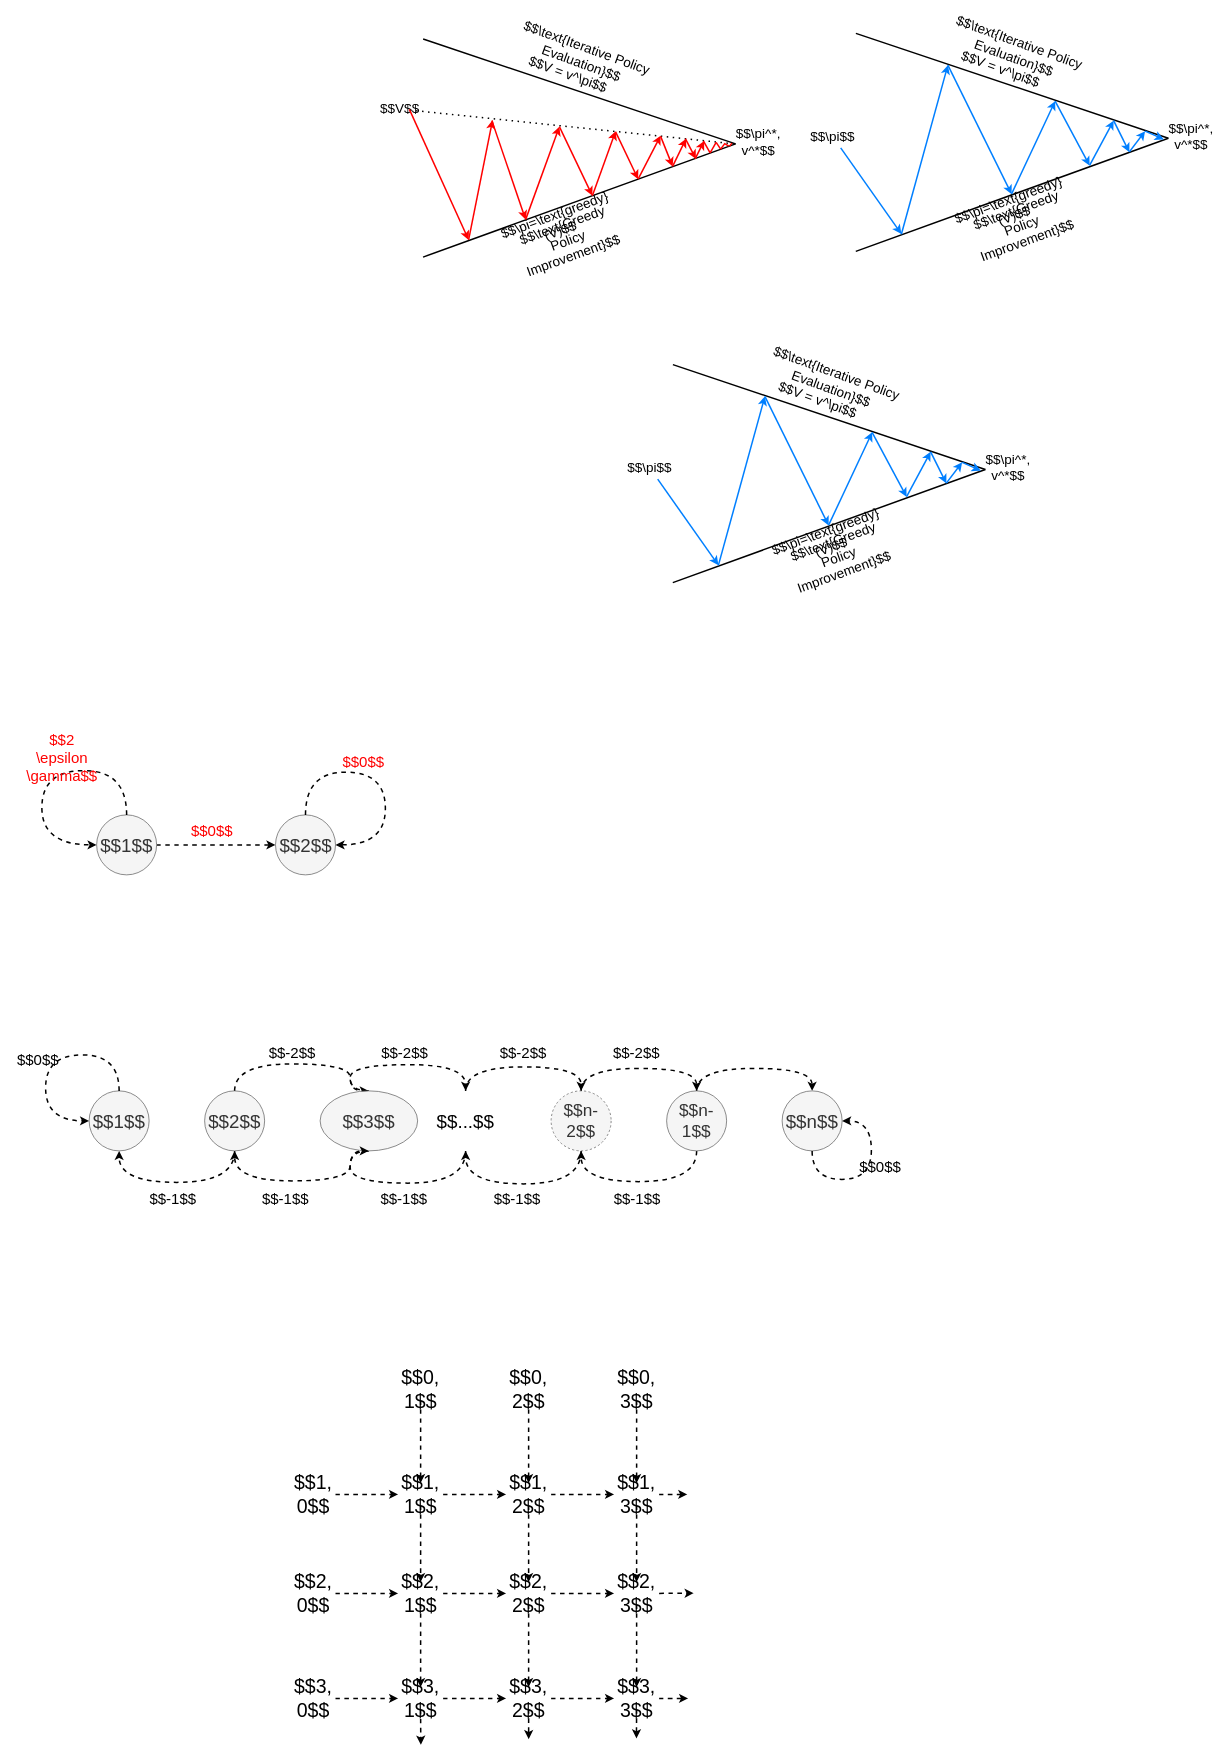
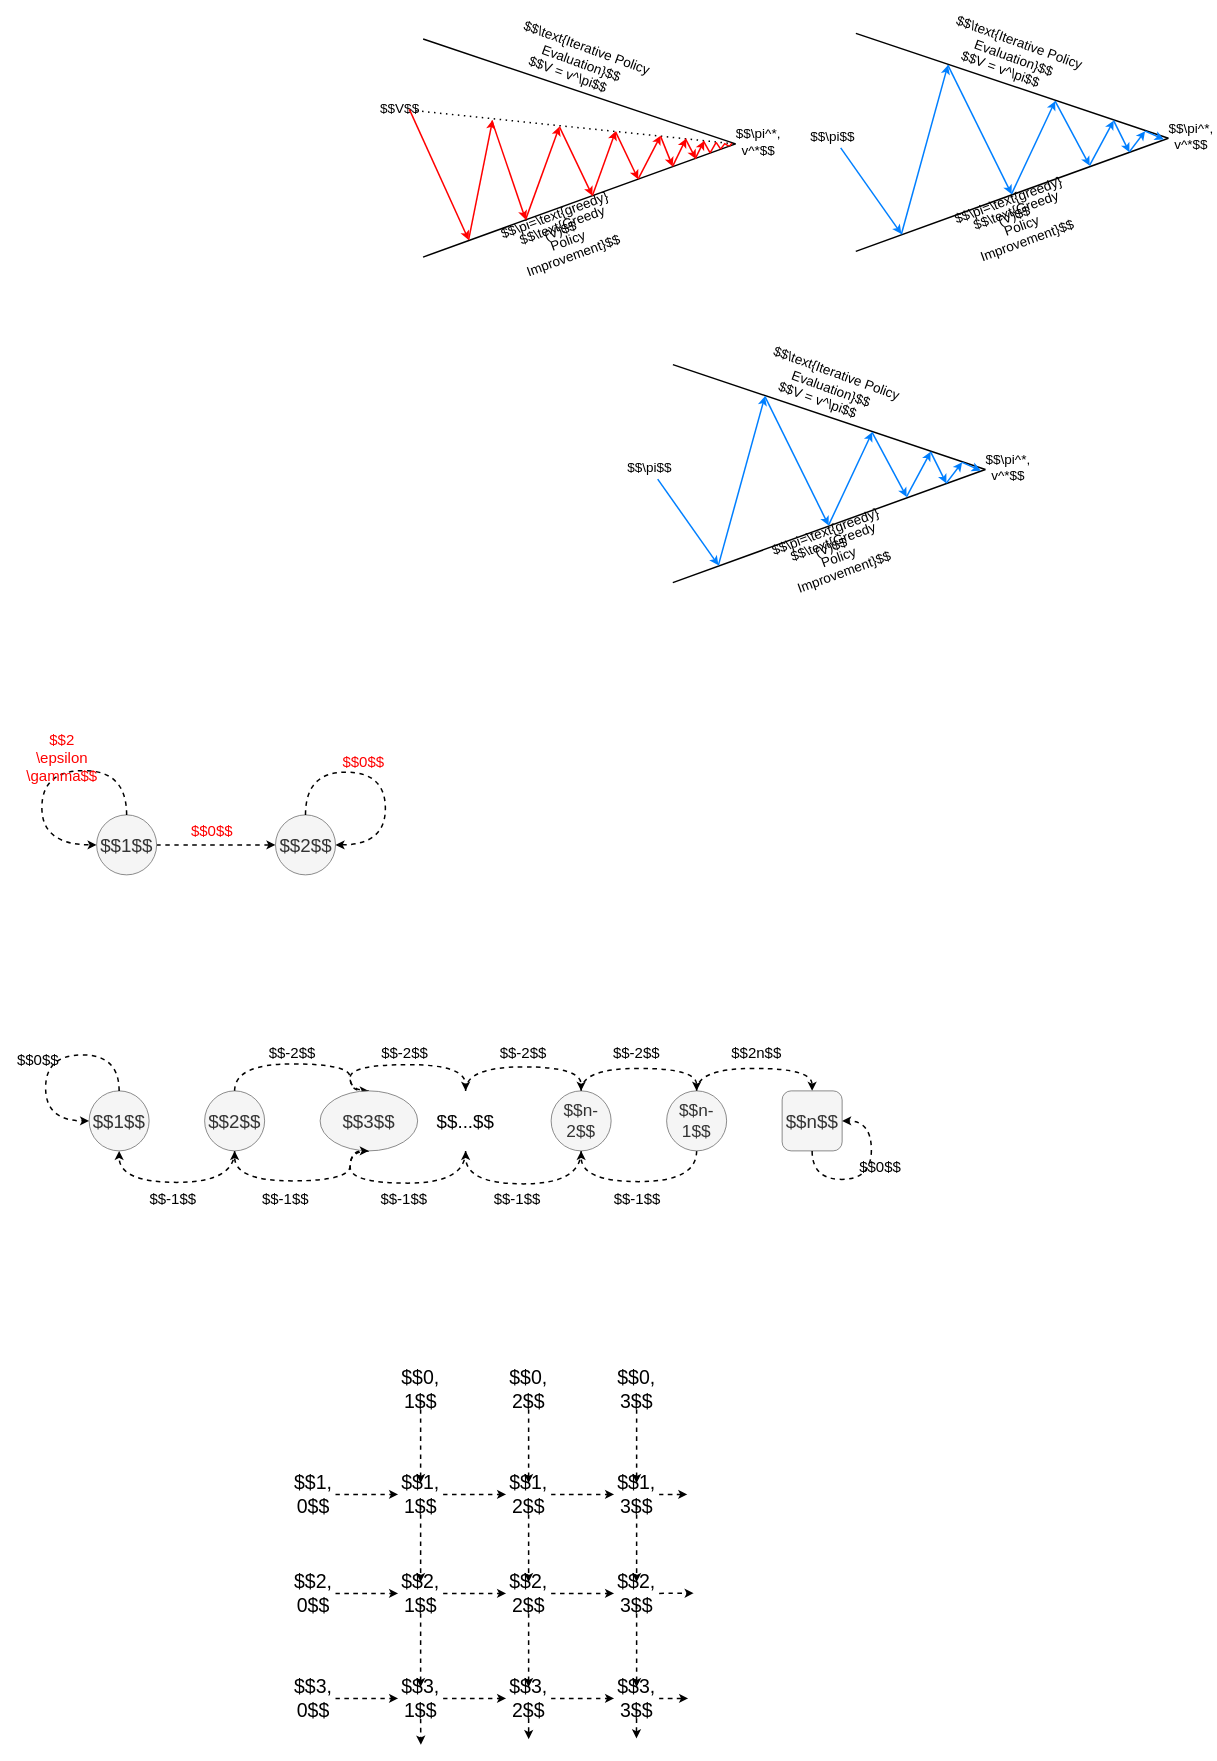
node "$$2n$$": added
node "$$n-2$$": style dashed -> solid
node "$$n$$": shape ellipse -> rounded rectangle
